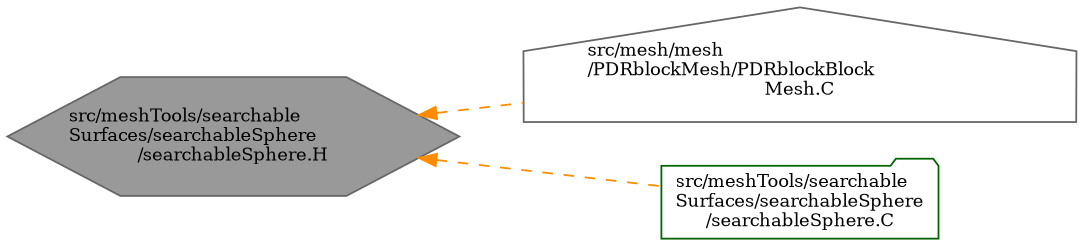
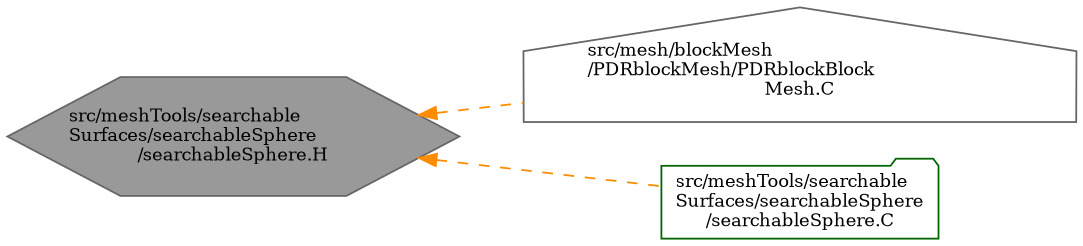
node "src/mesh/mesh /PDRblockMesh/PDRblockBlock Mesh.C": label "src/mesh/mesh /PDRblockMesh/PDRblockBlock Mesh.C" -> "src/mesh/blockMesh /PDRblockMesh/PDRblockBlock Mesh.C"
